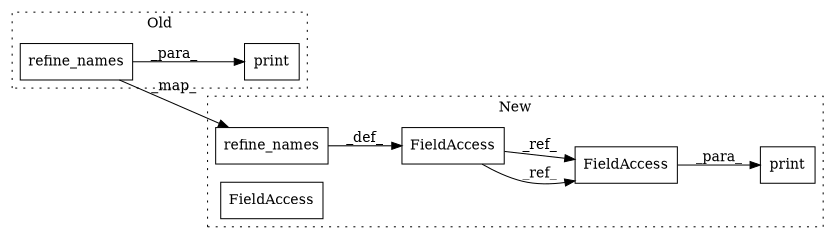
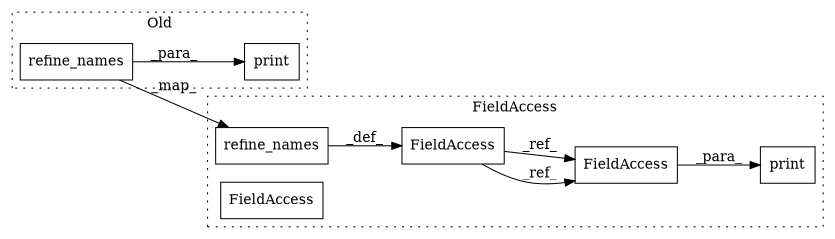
cluster "New": label "New" -> "FieldAccess"
